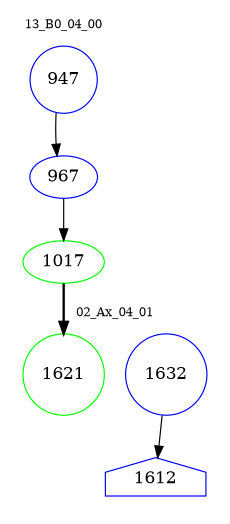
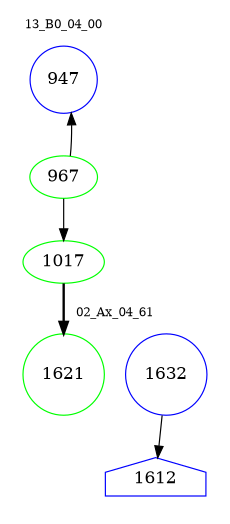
edge "947" -> "967": reversed
node "967": color blue -> green
cluster "02_Ax_04_01": label "02_Ax_04_01" -> "02_Ax_04_61"
